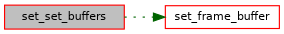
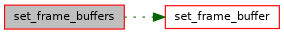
node "set_set_buffers": label "set_set_buffers" -> "set_frame_buffers"
